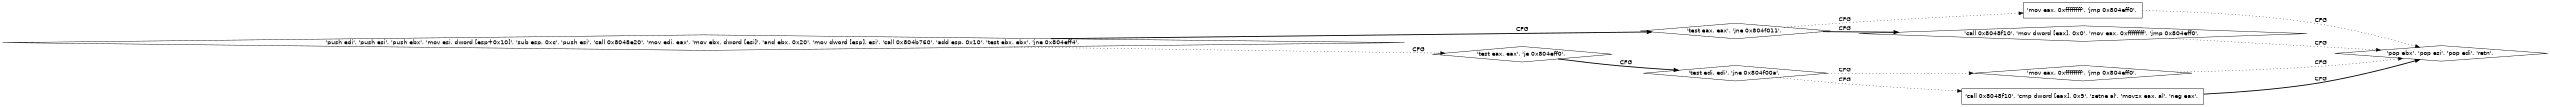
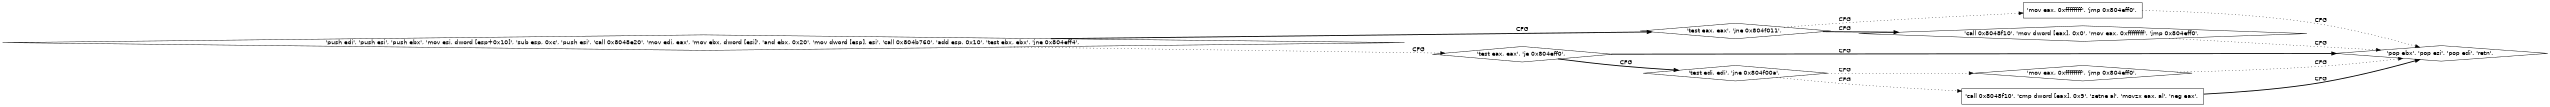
edge "'test eax, eax', 'je 0x804eff0'," -> "'pop ebx', 'pop esi', 'pop edi', 'retn',": added, label "CFG"
